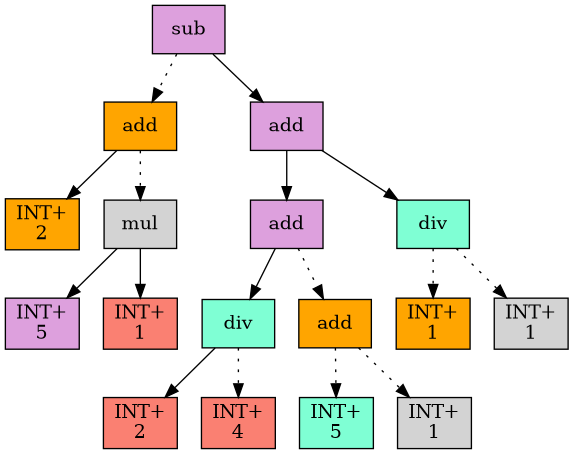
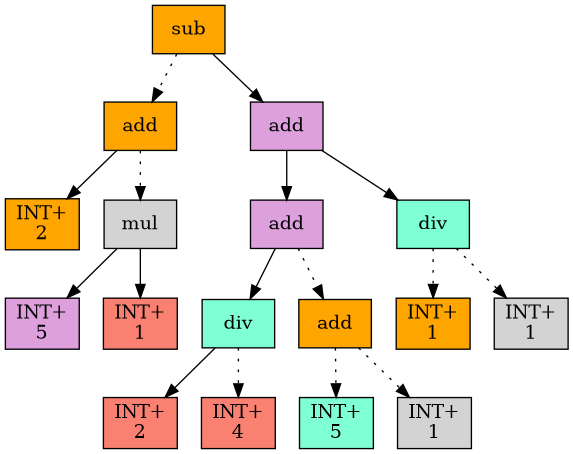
node "sub": fillcolor plum -> orange
